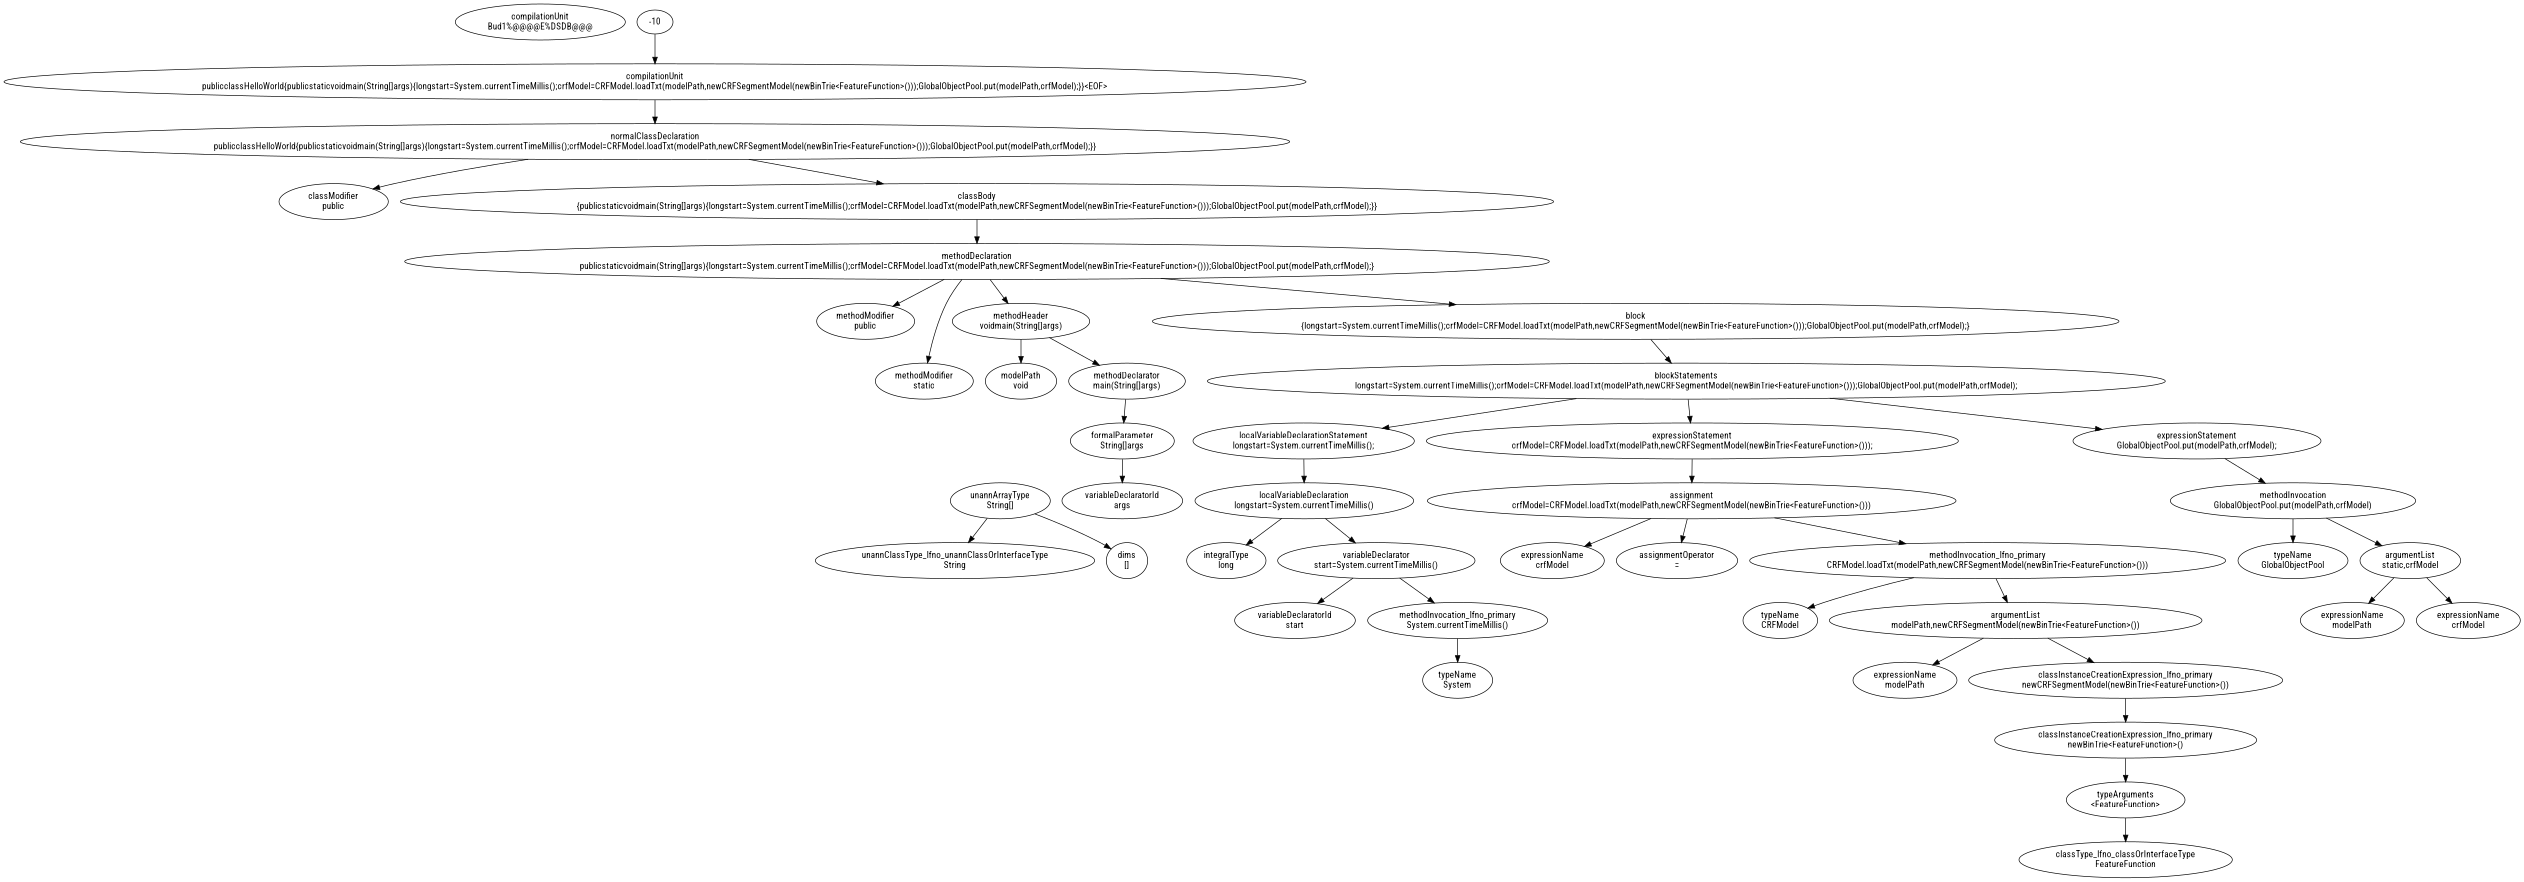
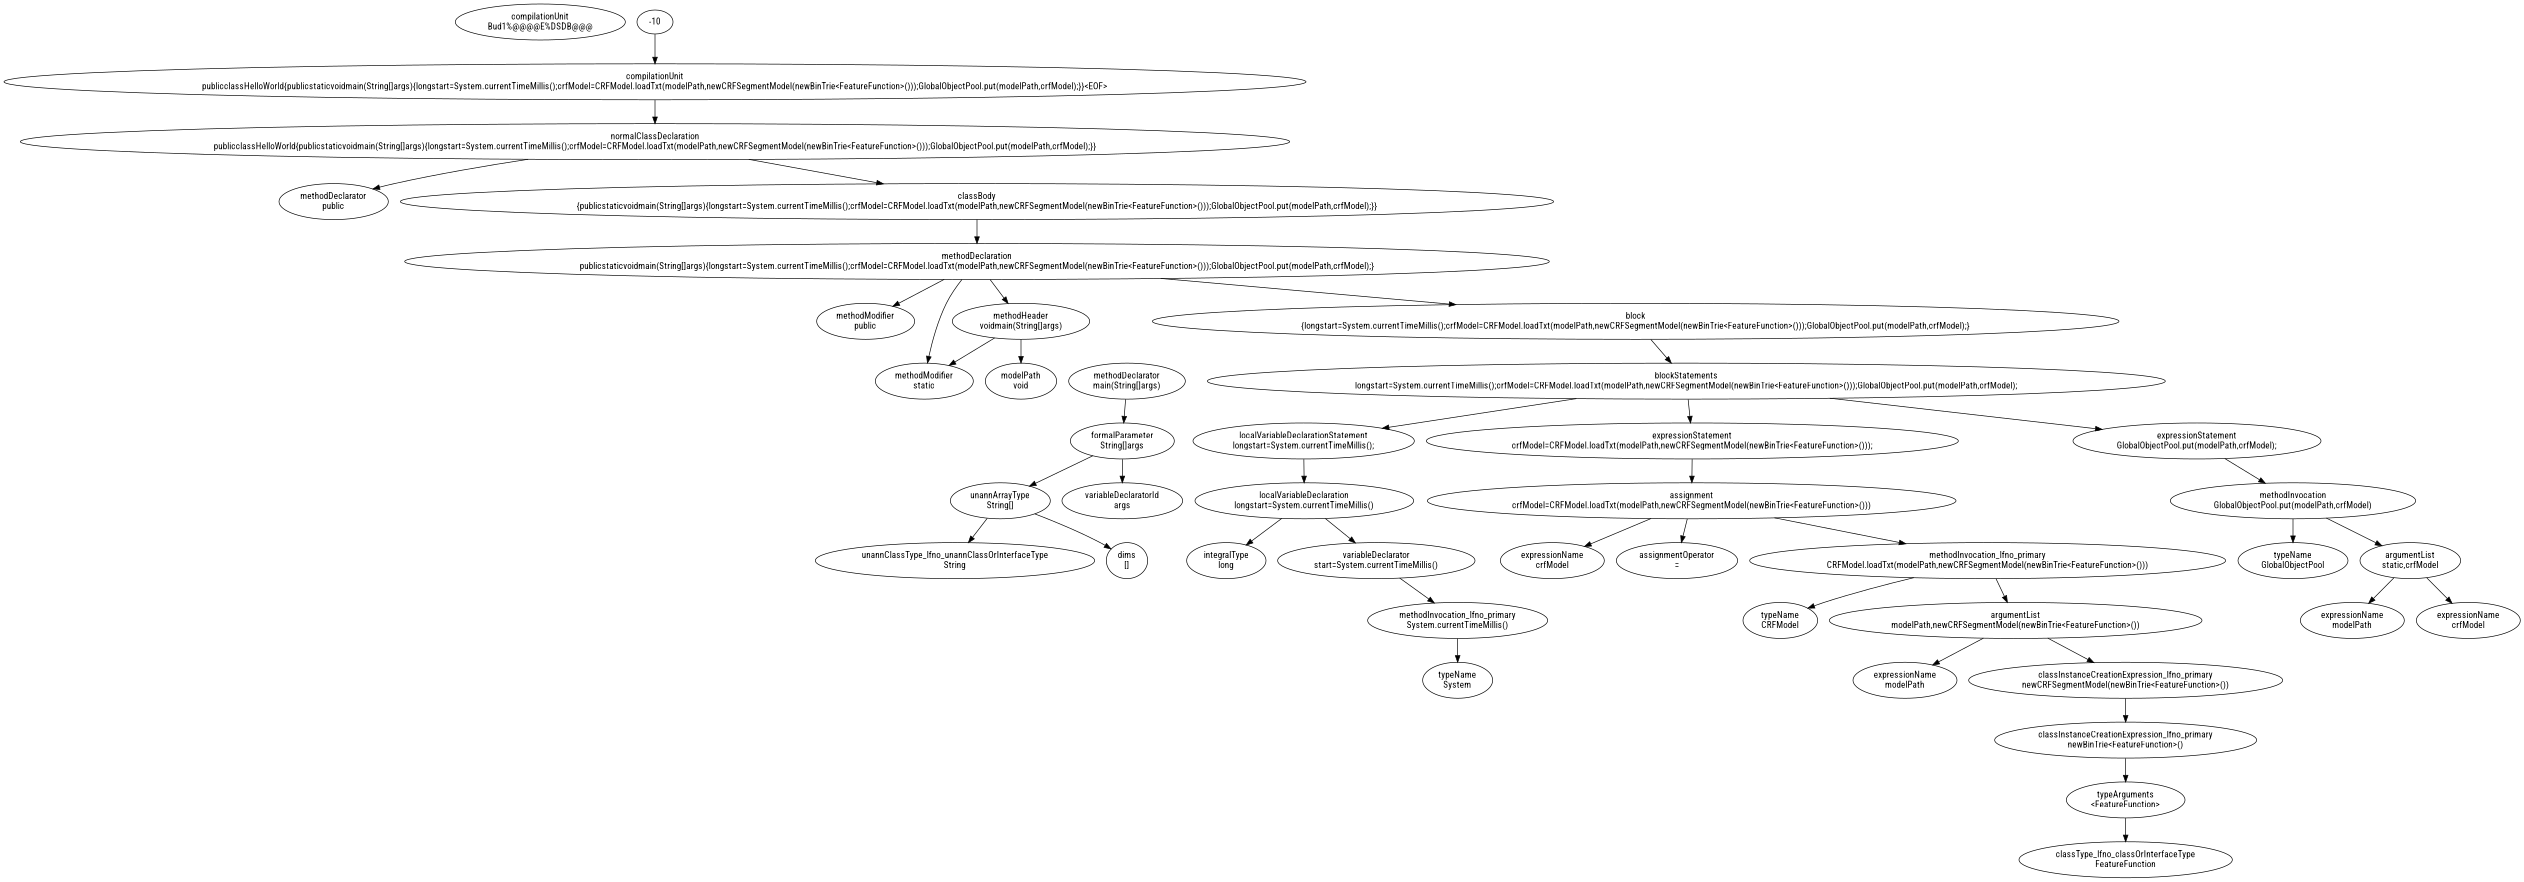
node "classModifier public": label "classModifier public" -> "methodDeclarator public"
edge "methodHeader voidmain(String[]args)" -> "methodDeclarator main(String[]args)": now "methodHeader voidmain(String[]args)" -> "methodModifier static"
edge "formalParameter String[]args" -> "unannArrayType String[]": added
node "variableDeclaratorId start": removed
